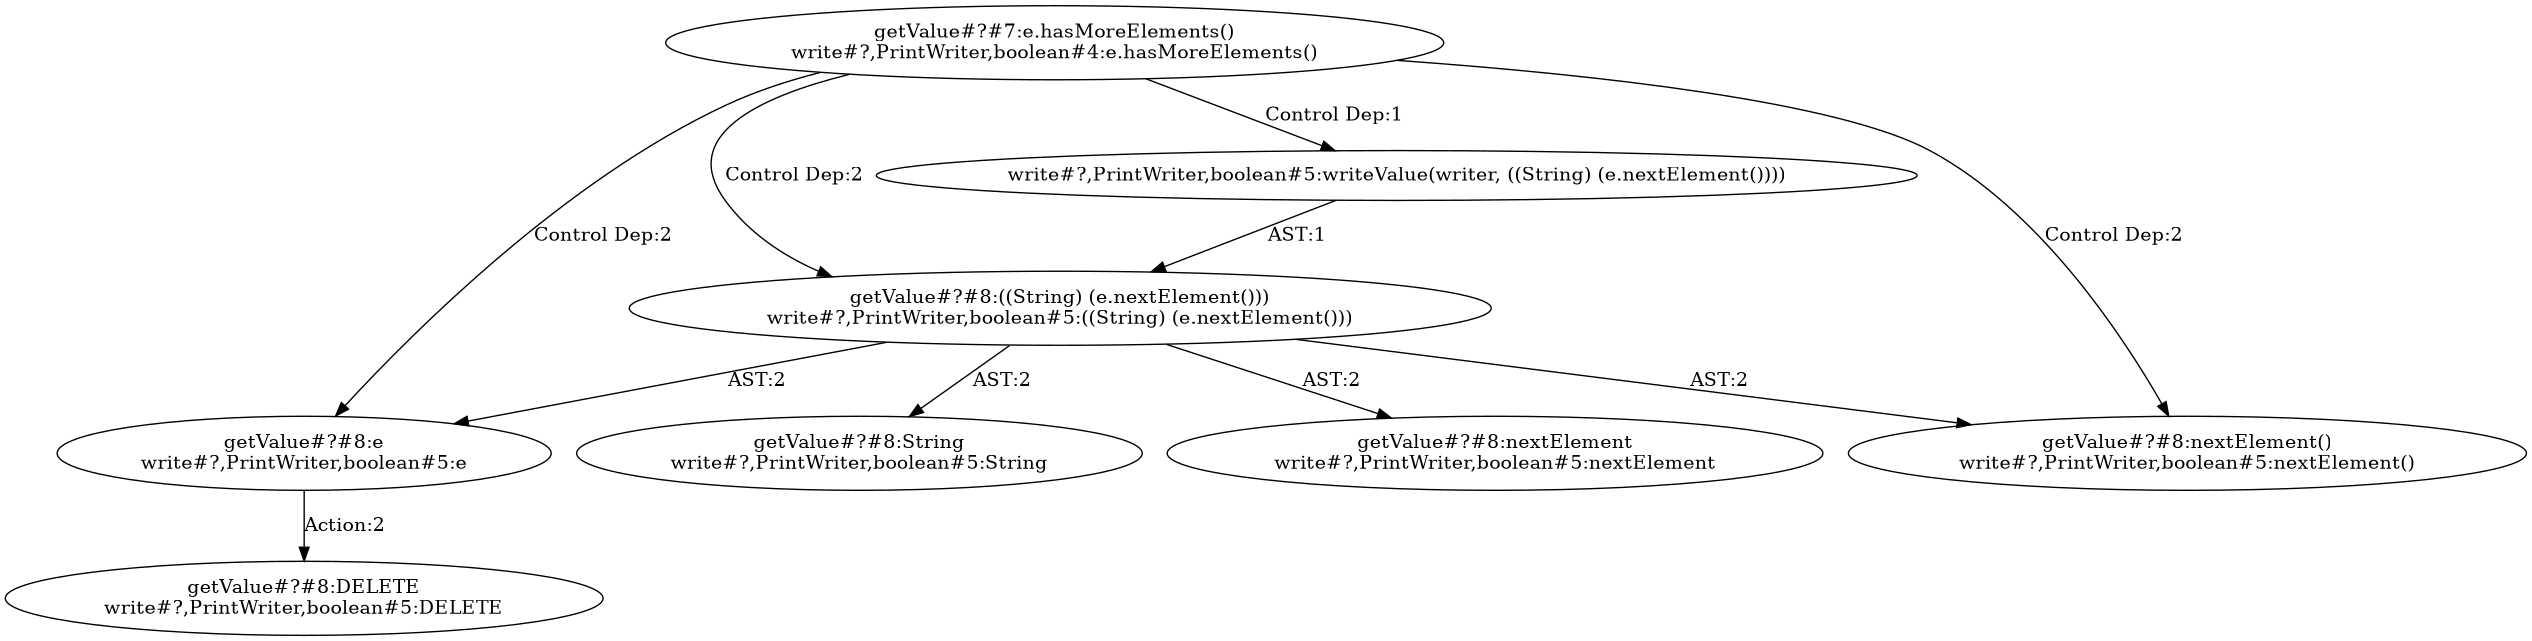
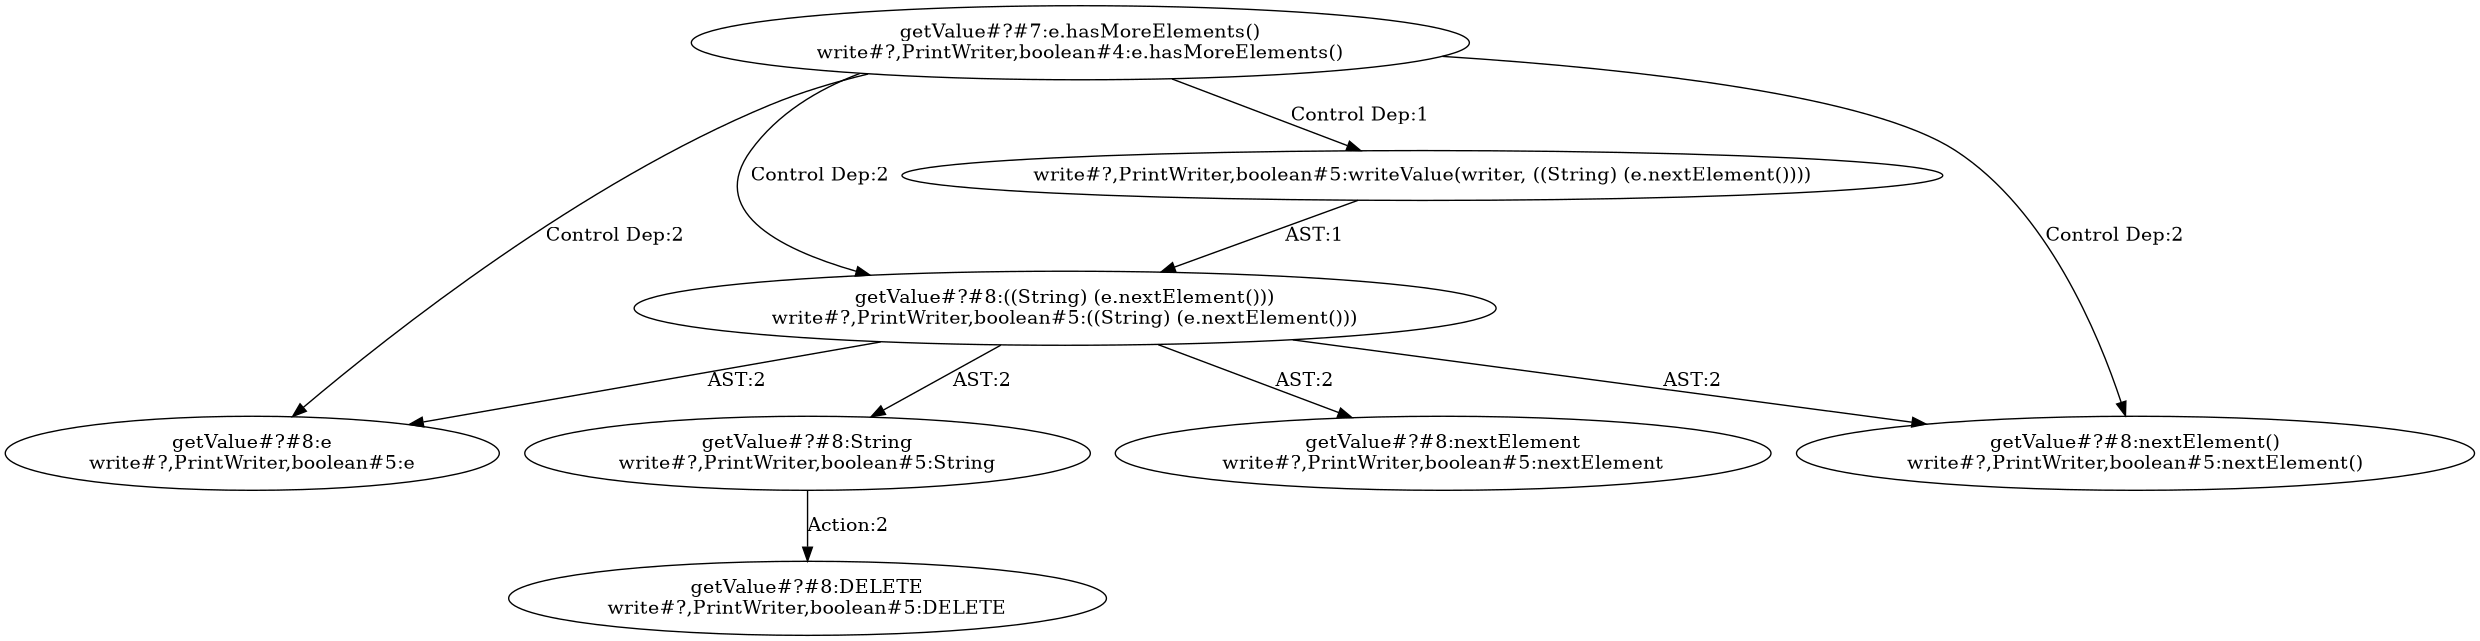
edge "getValue#?#8:e write#?,PrintWriter,boolean#5:e" -> "getValue#?#8:DELETE write#?,PrintWriter,boolean#5:DELETE": now "getValue#?#8:String write#?,PrintWriter,boolean#5:String" -> "getValue#?#8:DELETE write#?,PrintWriter,boolean#5:DELETE"
